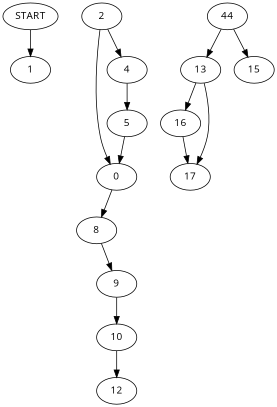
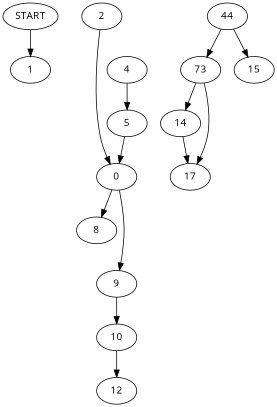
edge "2" -> "4": removed
node "13": label "13" -> "73"
node "16": label "16" -> "14"
edge "8" -> "9": now "0" -> "9"
